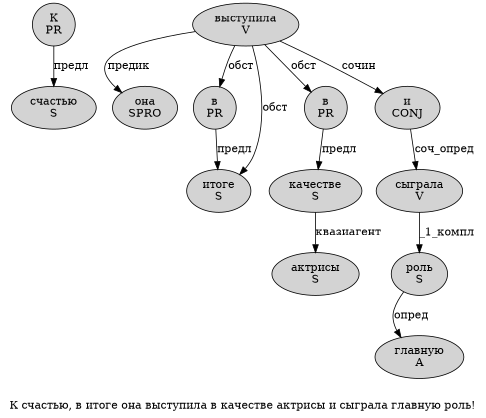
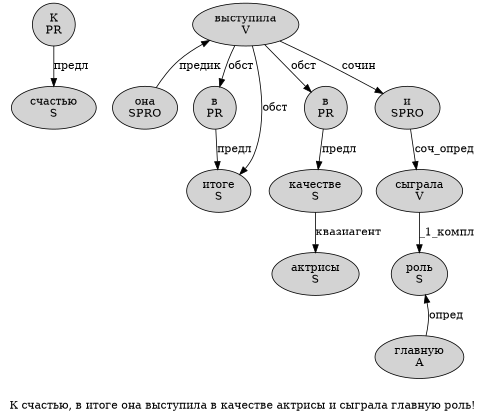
edge "выступила V" -> "она SPRO": reversed
node "и CONJ": label "и CONJ" -> "и SPRO"
edge "роль S" -> "главную A": reversed
